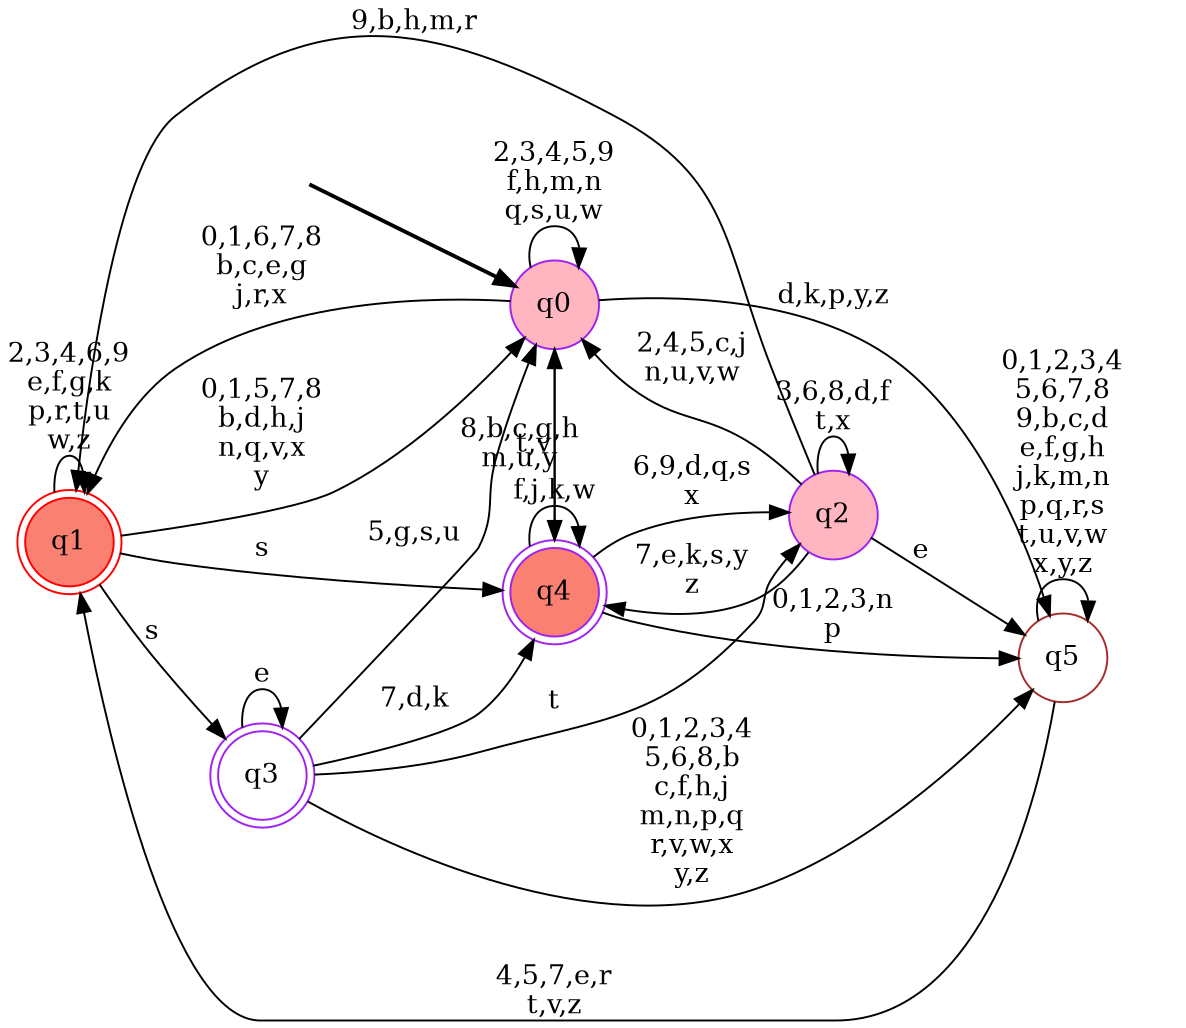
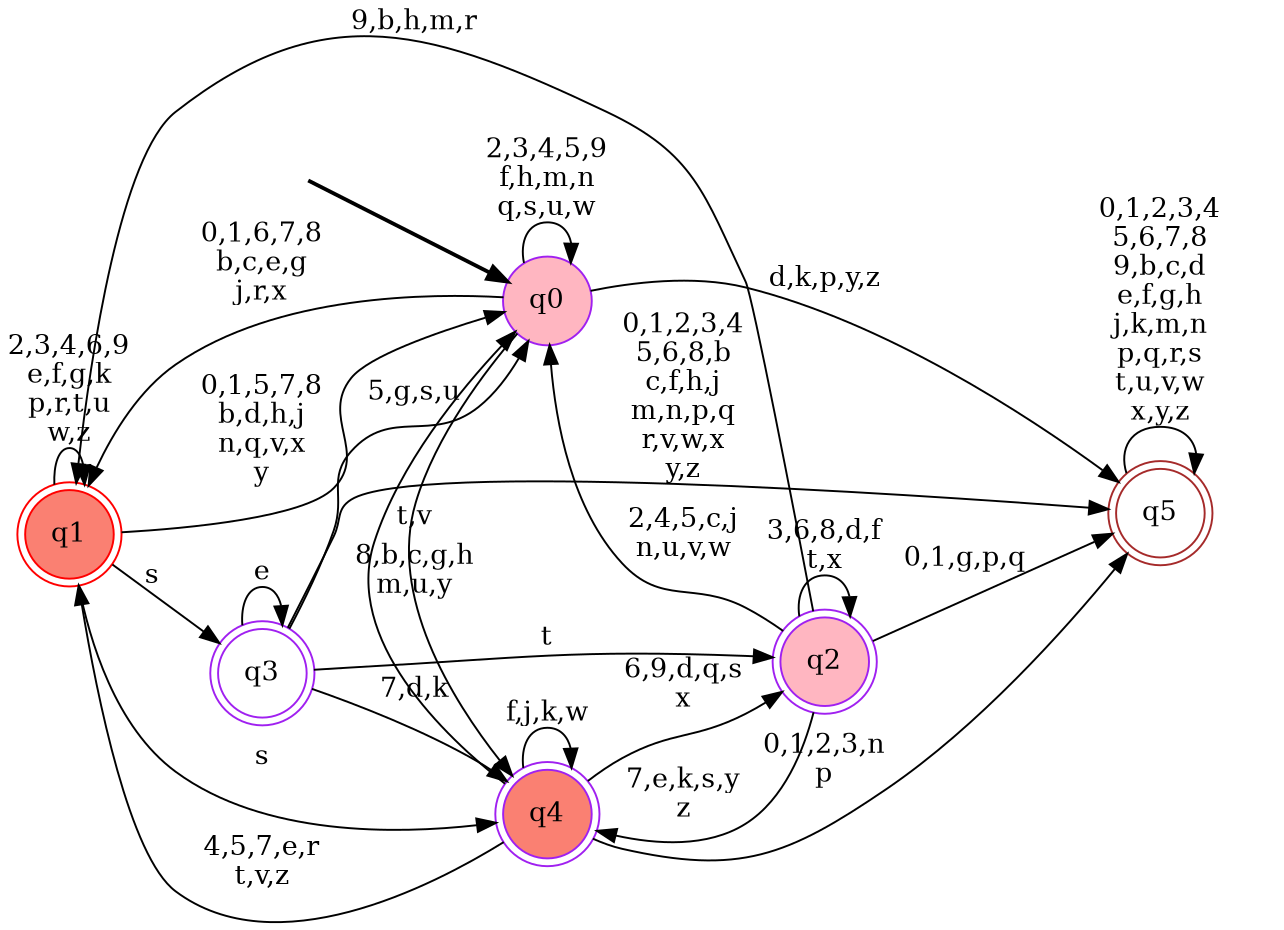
node "q2": shape circle -> doublecircle
edge "q2" -> "q5": label "e" -> "0,1,g,p,q"
node "q5": shape circle -> doublecircle
edge "q5" -> "q1": now "q4" -> "q1"
